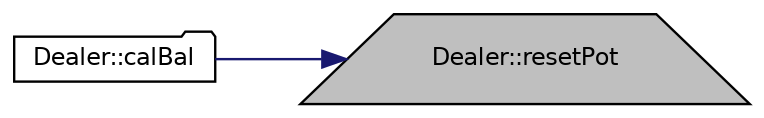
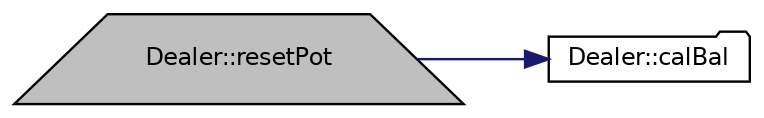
edge "Dealer::calBal" -> "Dealer::resetPot": reversed
